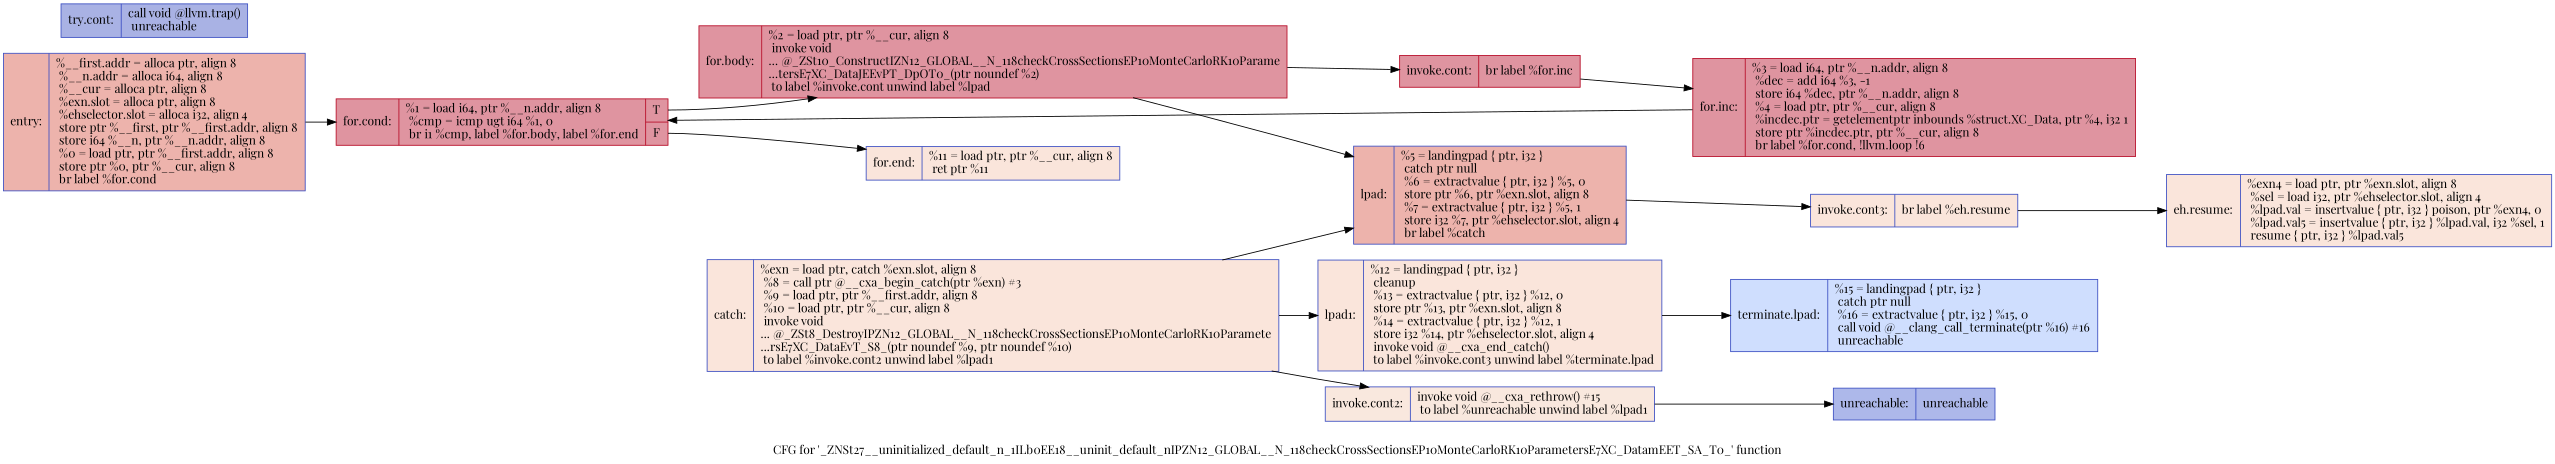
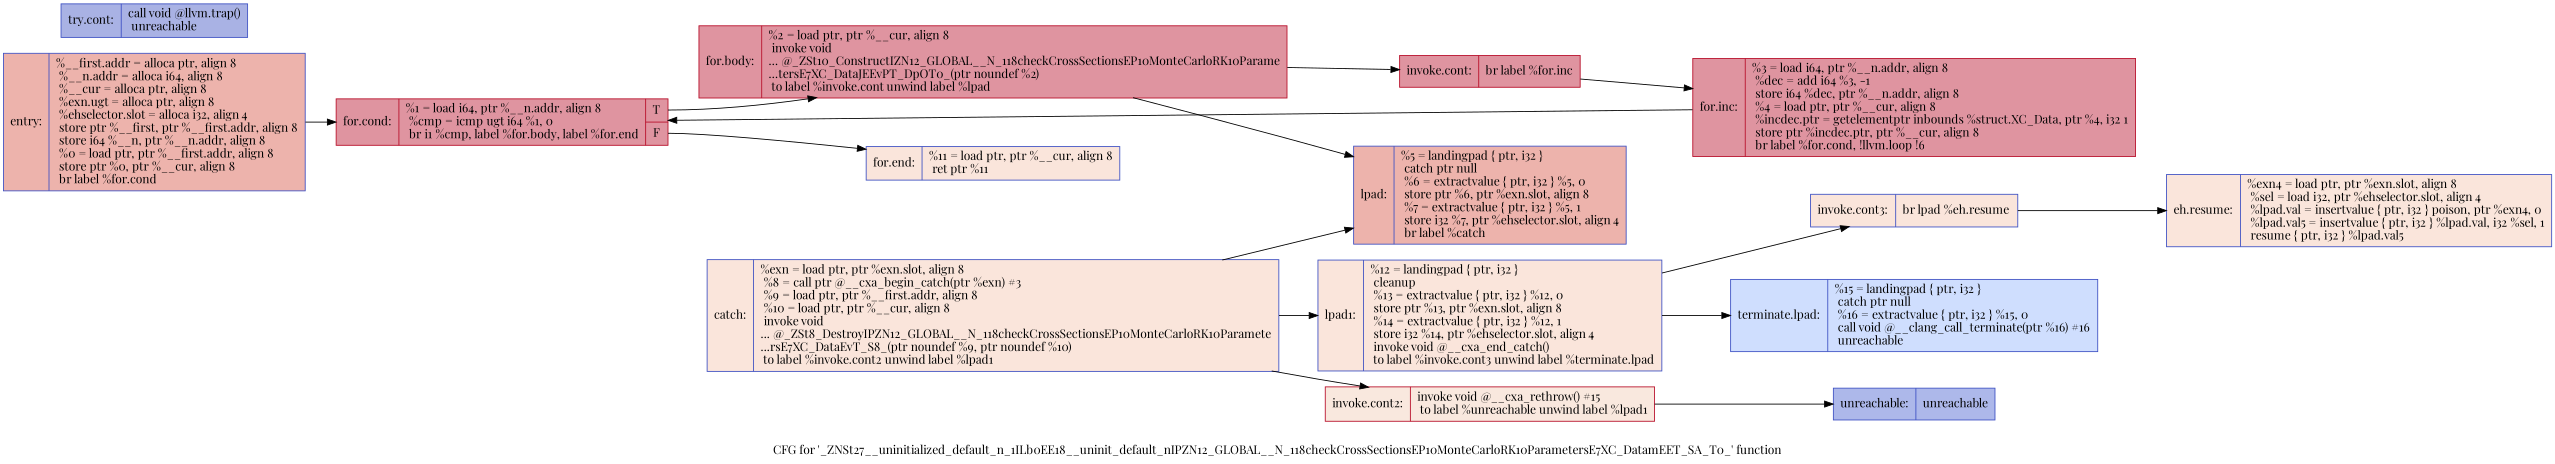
node "entry:": text "%exn.slot = alloca ptr, align 8" -> "%exn.ugt = alloca ptr, align 8"
edge "lpad:" -> "invoke.cont3:": now "lpad1:" -> "invoke.cont3:"
node "invoke.cont3:": text "br label %eh.resume" -> "br lpad %eh.resume"
node "catch:": text "%exn = load ptr, catch %exn.slot, align 8" -> "%exn = load ptr, ptr %exn.slot, align 8"
node "invoke.cont2:": color #3d50c3ff -> #b70d28ff
